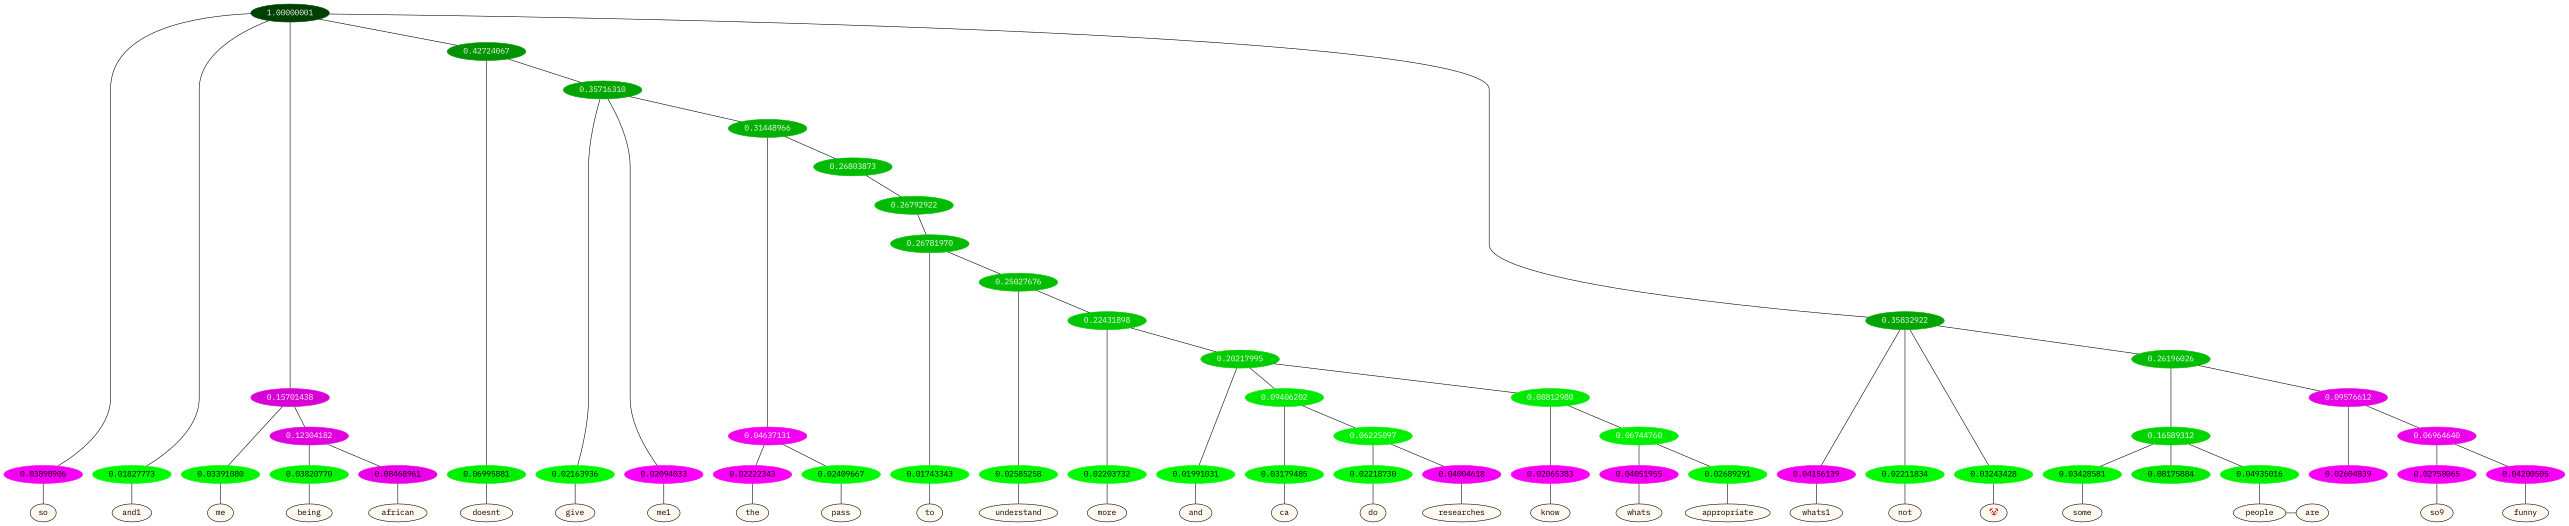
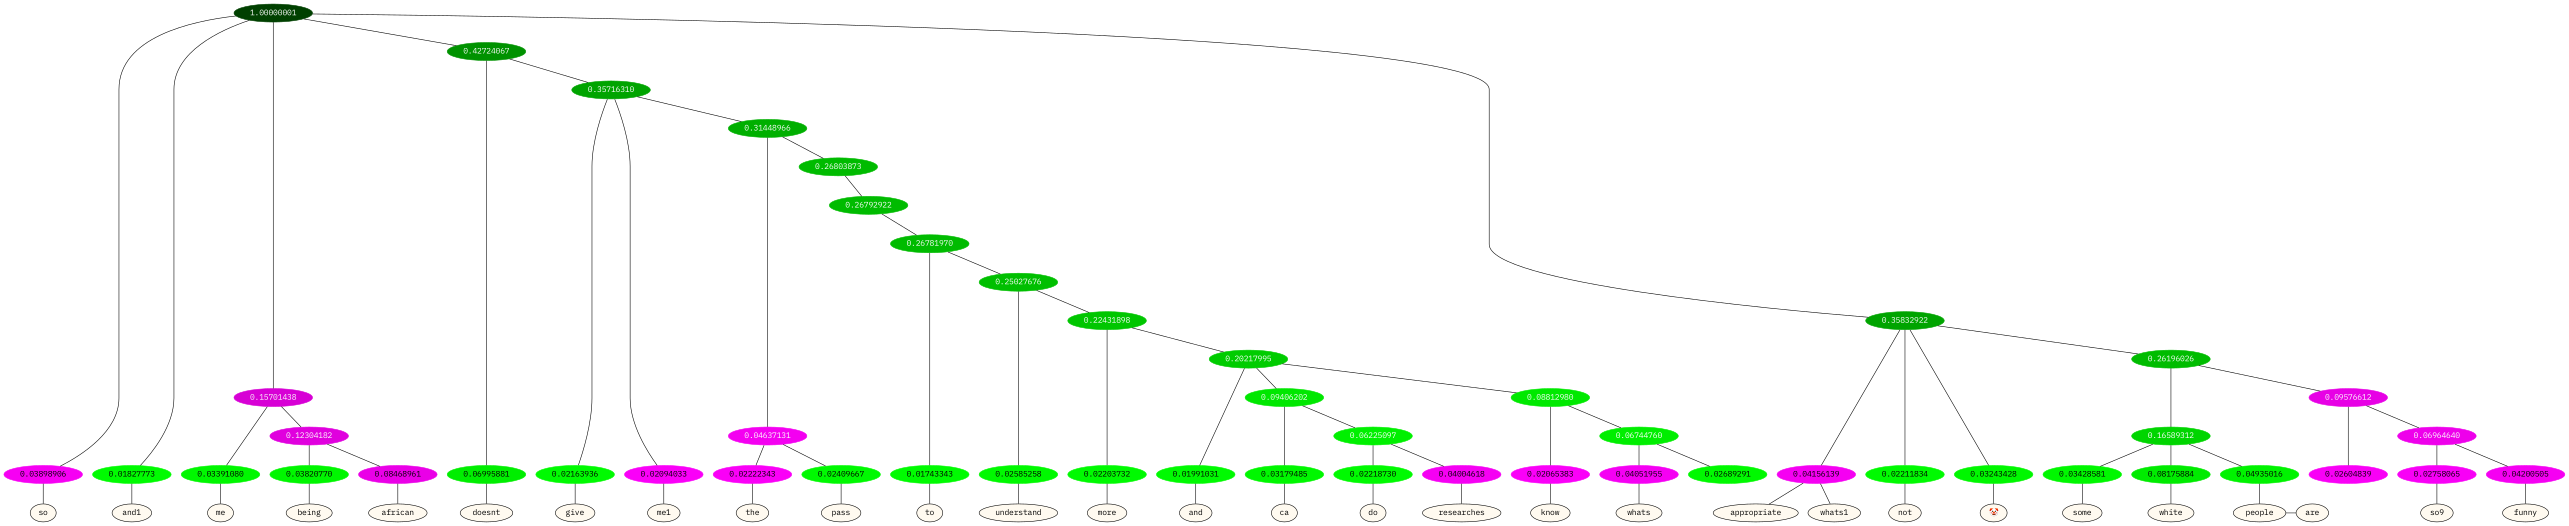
edge "0.02689291" -- "appropriate": now "0.04156139" -- "appropriate"
node "white": added
